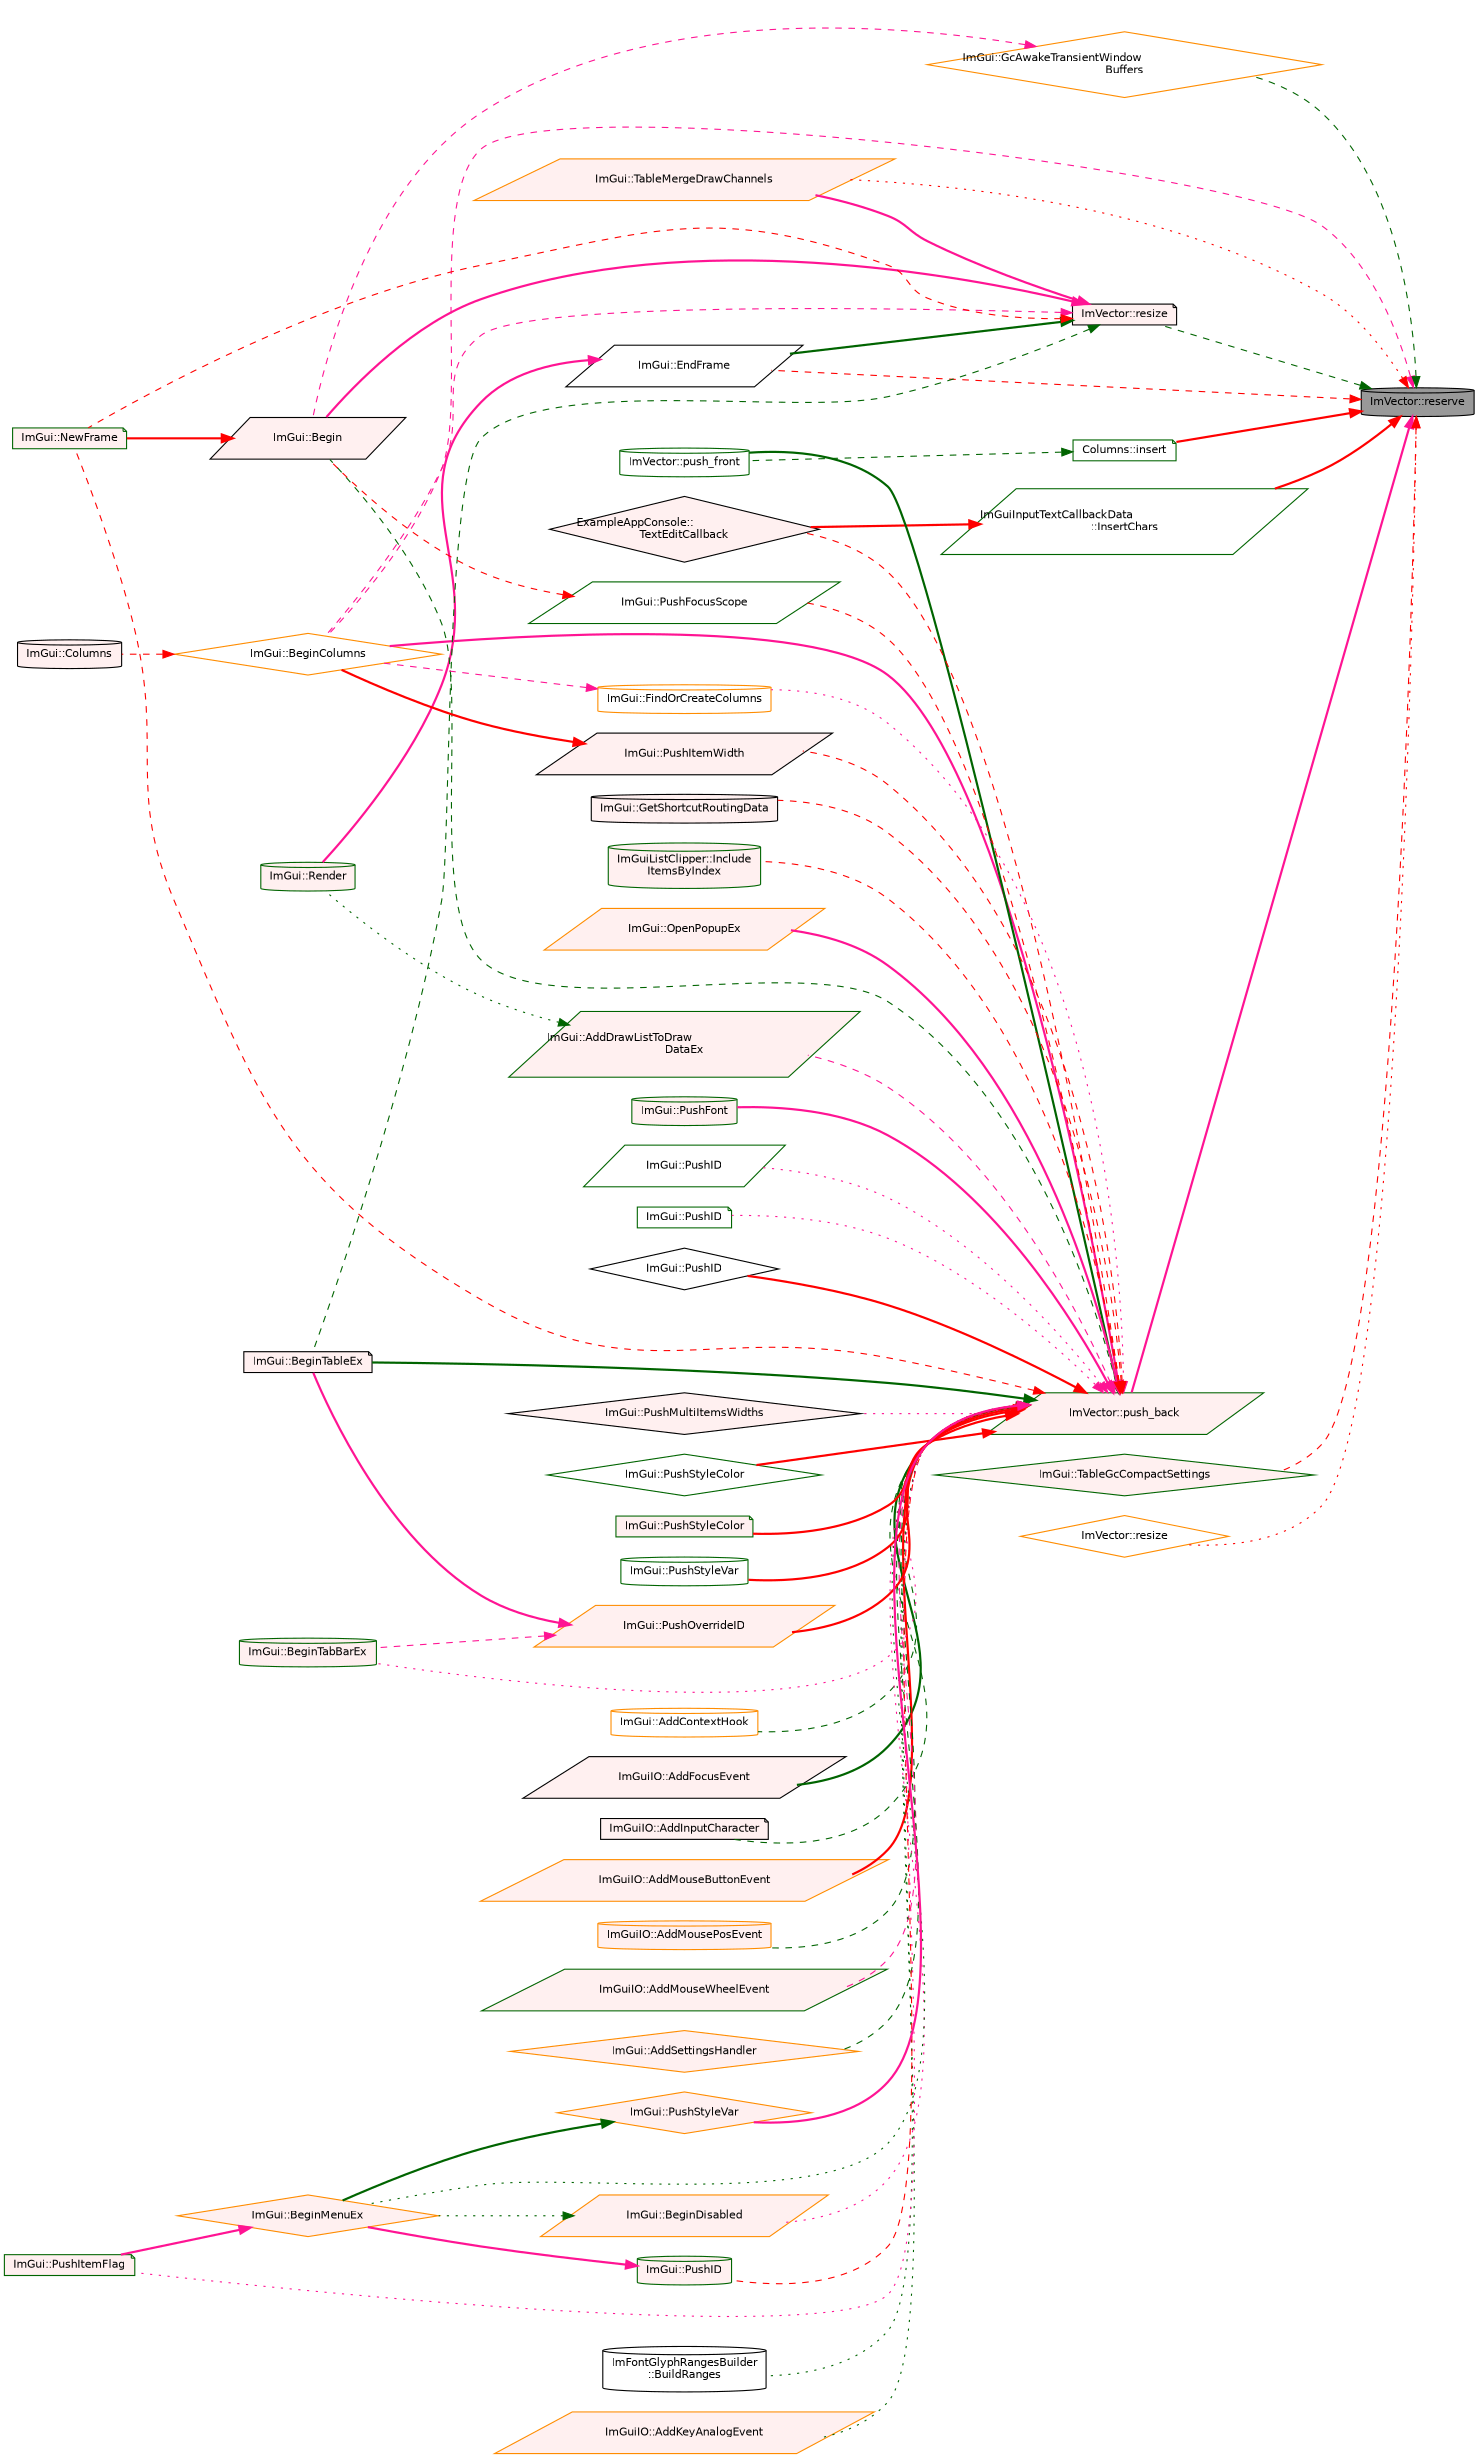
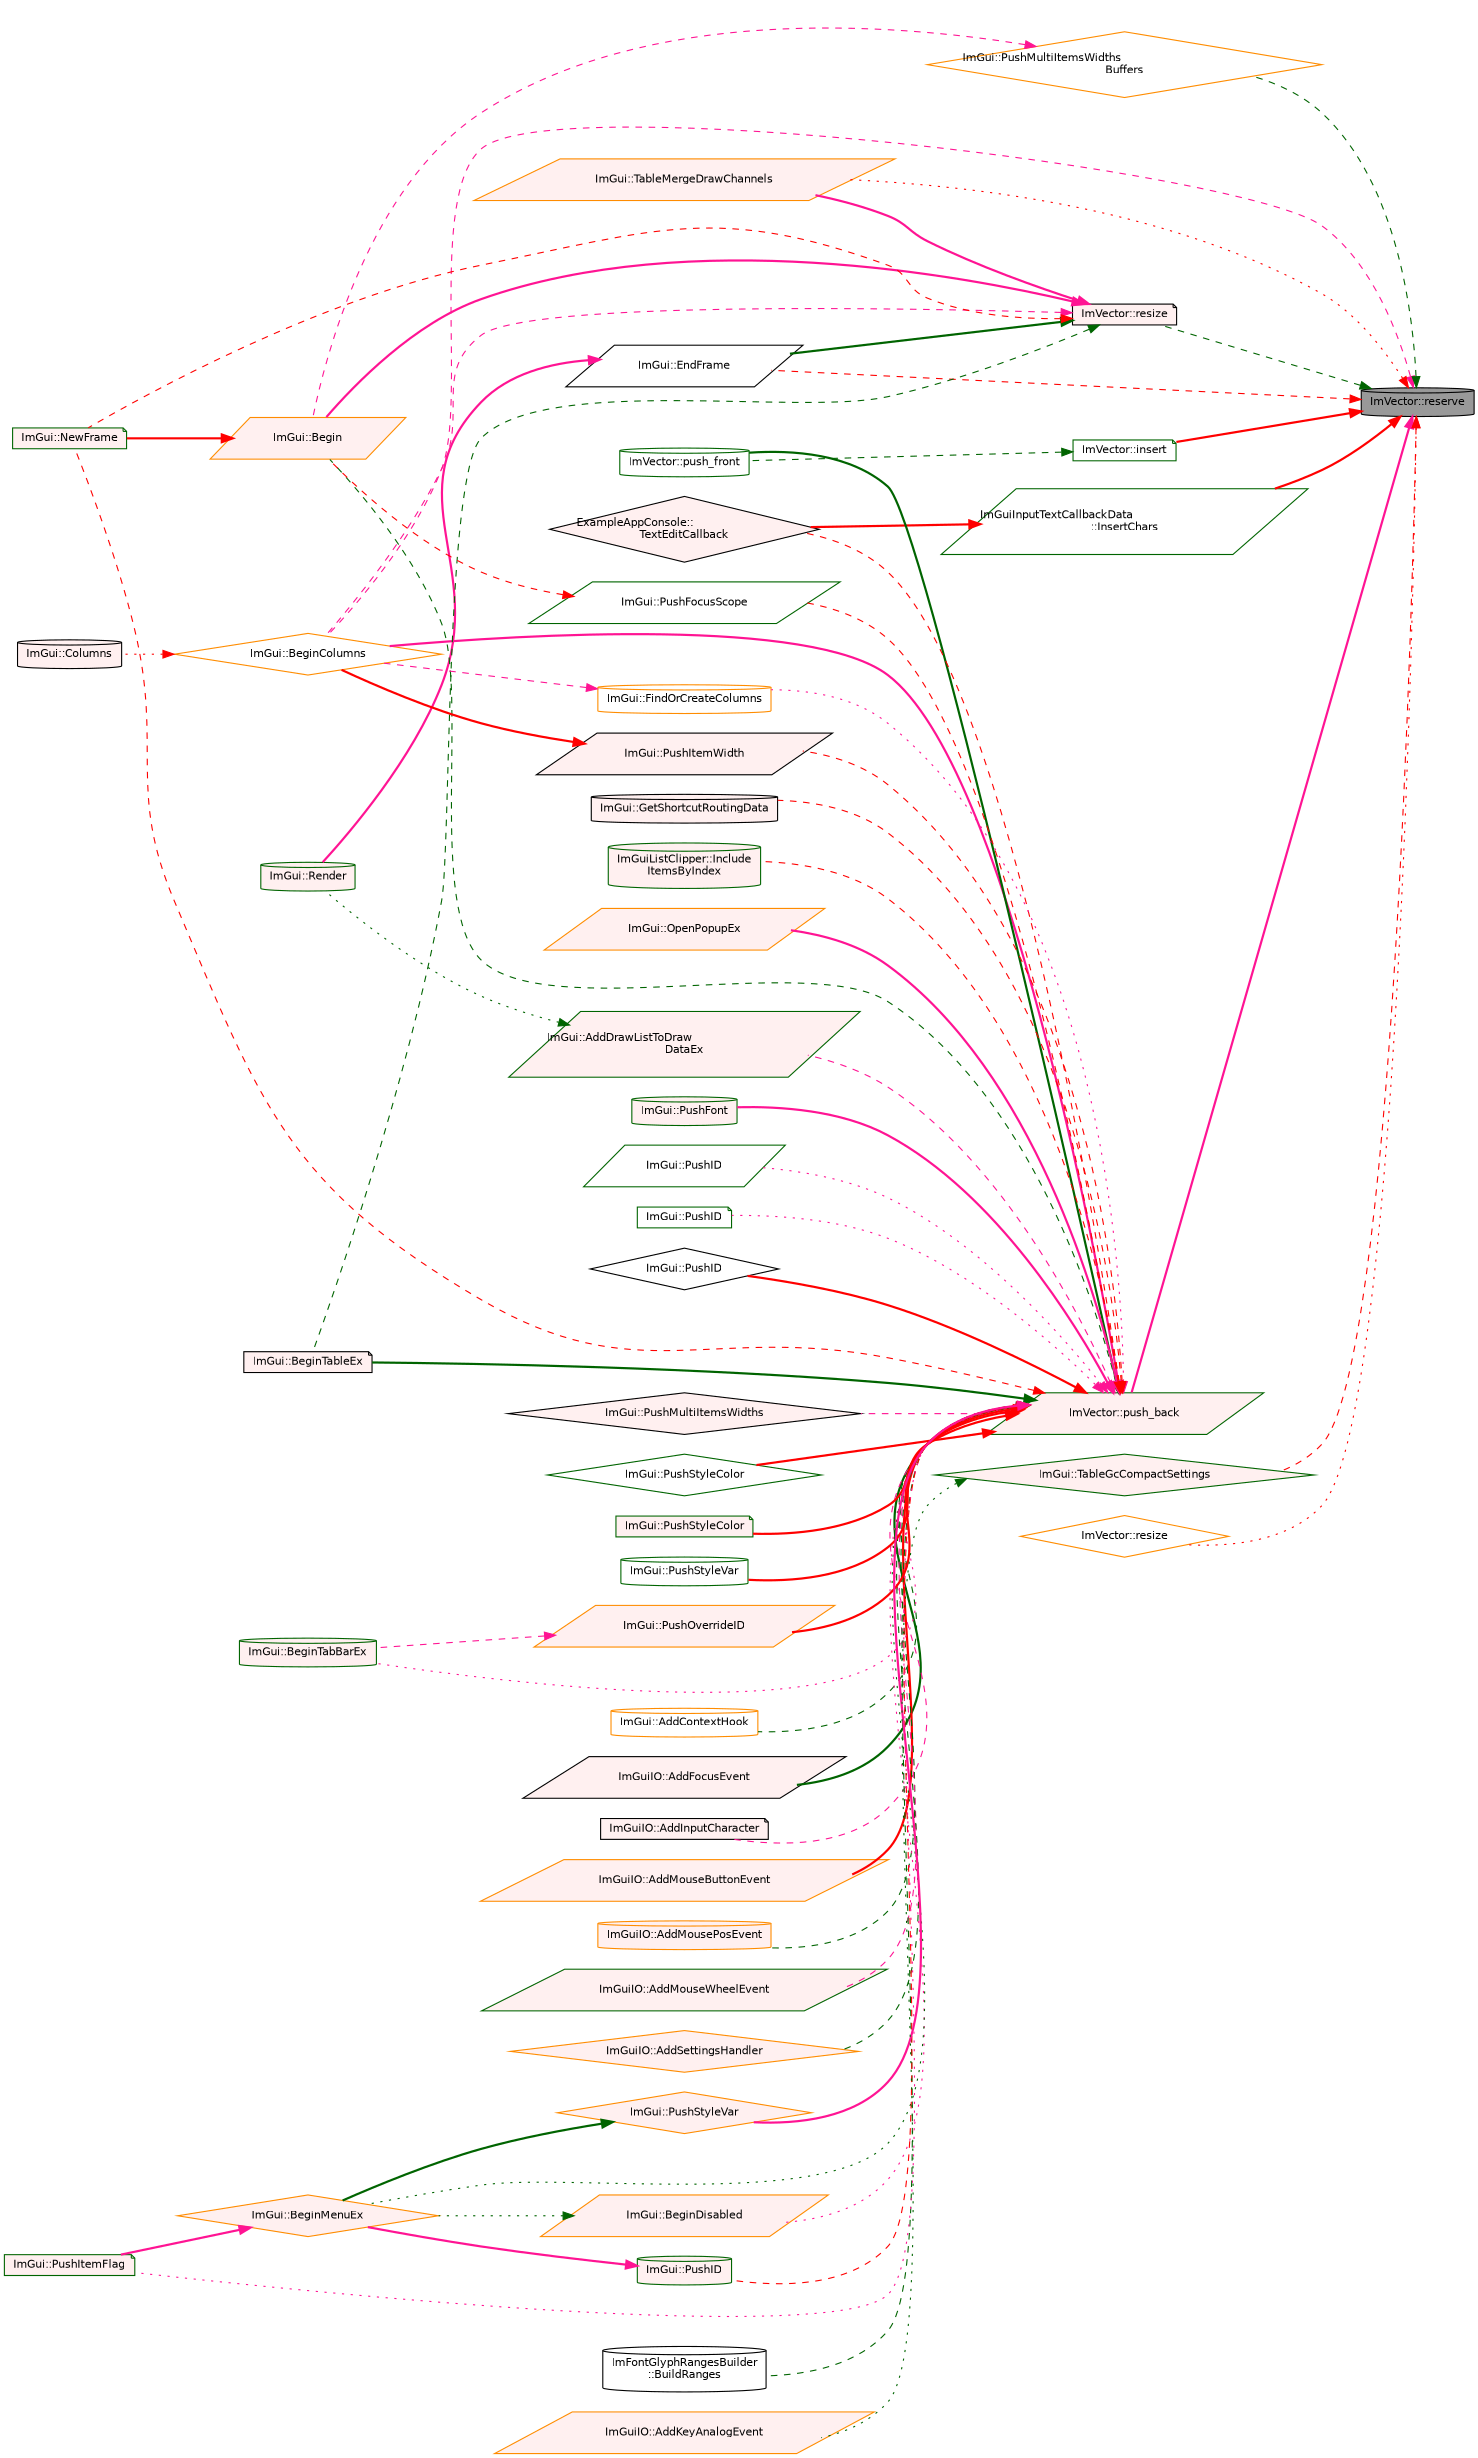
node "ImGui::GcAwakeTransientWindow Buffers": label "ImGui::GcAwakeTransientWindow Buffers" -> "ImGui::PushMultiItemsWidths Buffers"
node "ImGui::Begin": color black -> darkorange
node "Columns::insert": label "Columns::insert" -> "ImVector::insert"
edge "ImGui::Columns" -> "ImGui::BeginColumns": style dashed -> dotted
edge "ImGui::PushMultiItemsWidths" -> "ImVector::push_back": style dotted -> dashed
edge "ImGui::BeginTableEx" -> "ImGui::PushOverrideID": removed
edge "ImGuiIO::AddInputCharacter" -> "ImVector::push_back": color darkgreen -> deeppink
edge "ImFontGlyphRangesBuilder ::BuildRanges" -> "ImVector::push_back": style dotted -> dashed
edge "ImGuiIO::AddKeyAnalogEvent" -> "ImVector::push_back": now "ImGuiIO::AddKeyAnalogEvent" -> "ImGui::TableGcCompactSettings"
node "ImGui::AddSettingsHandler": label "ImGui::AddSettingsHandler" -> "ImGuiIO::AddSettingsHandler"
